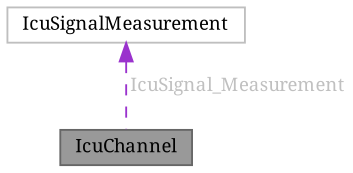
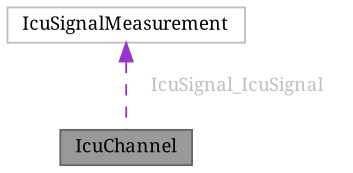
edge "IcuChannel" -> "IcuSignalMeasurement": label " IcuSignal_Measurement" -> " IcuSignal_IcuSignal"
